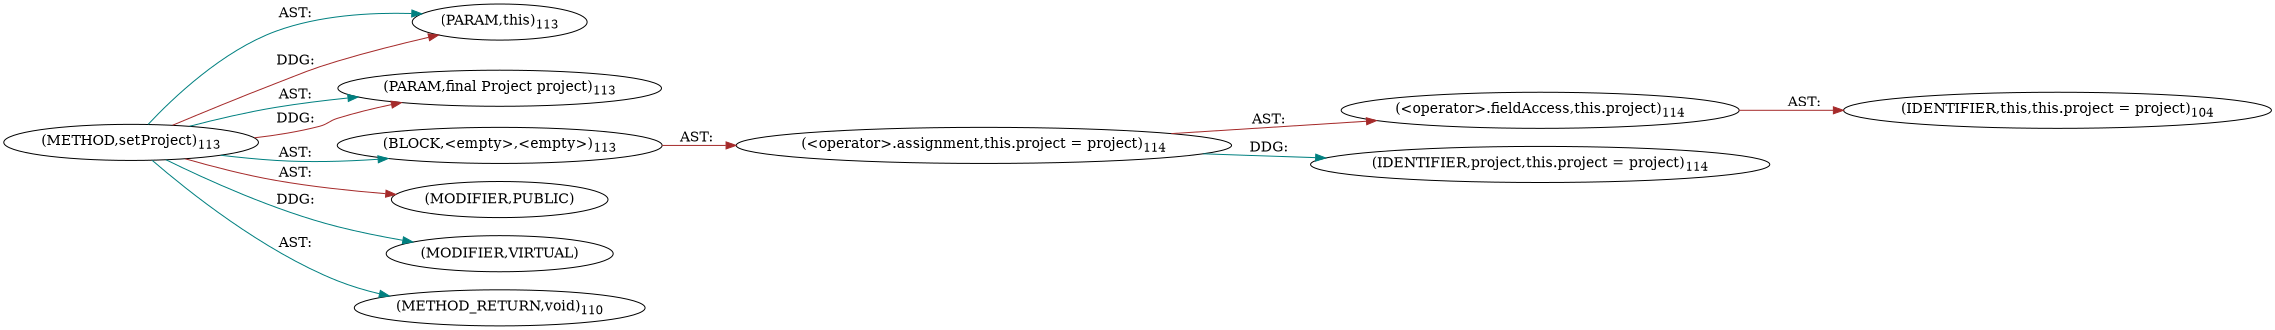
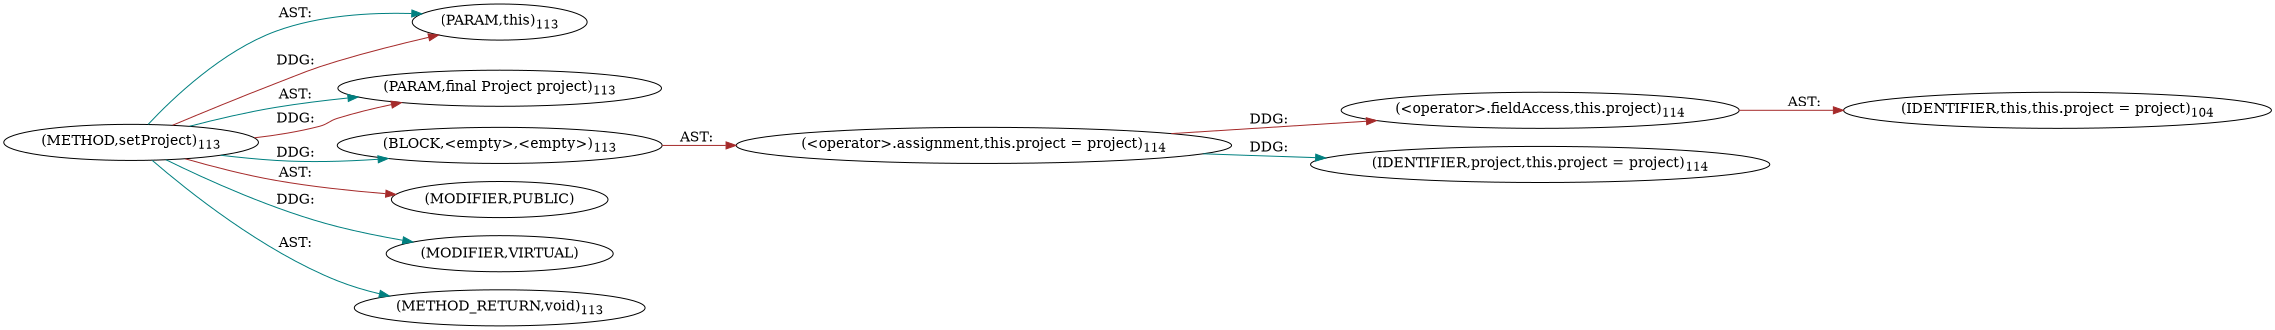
edge "(<operator>.assignment,this.project = project)" -> "(<operator>.fieldAccess,this.project)": label "AST: " -> "DDG: "
edge "(METHOD,setProject)" -> "(BLOCK,<empty>,<empty>)": label "AST: " -> "DDG: "
node "(METHOD_RETURN,void)": text "110" -> "113"
